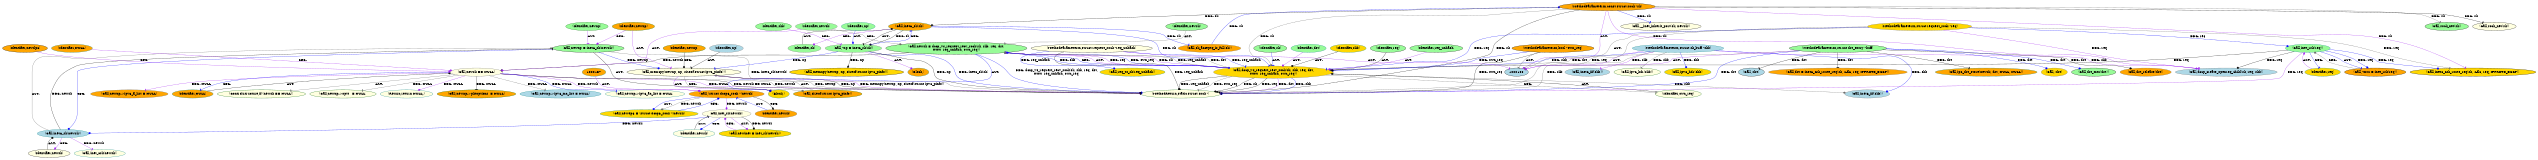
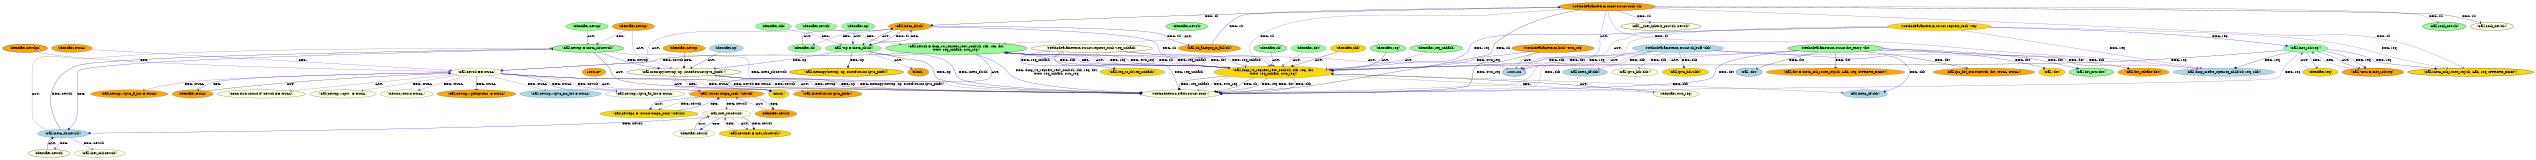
node "(MethodParameterIn,struct dst_entry *buff)": label "(MethodParameterIn,struct dst_entry *buff)" -> "(MethodParameterIn,struct dst_entry *dst)"
